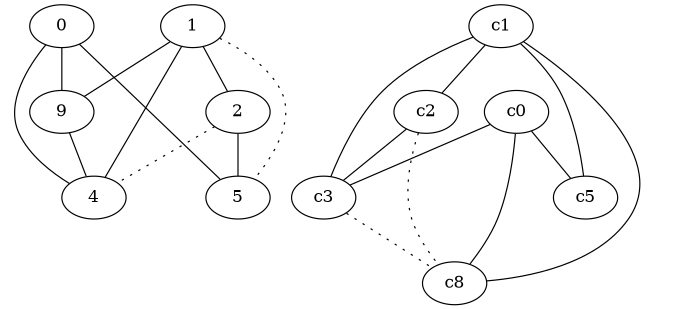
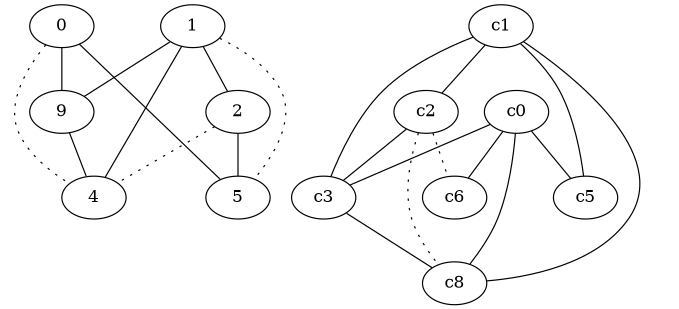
edge "0" -- "4": style solid -> dotted
node "c6": added
edge "c3" -- "c8": style dotted -> solid
